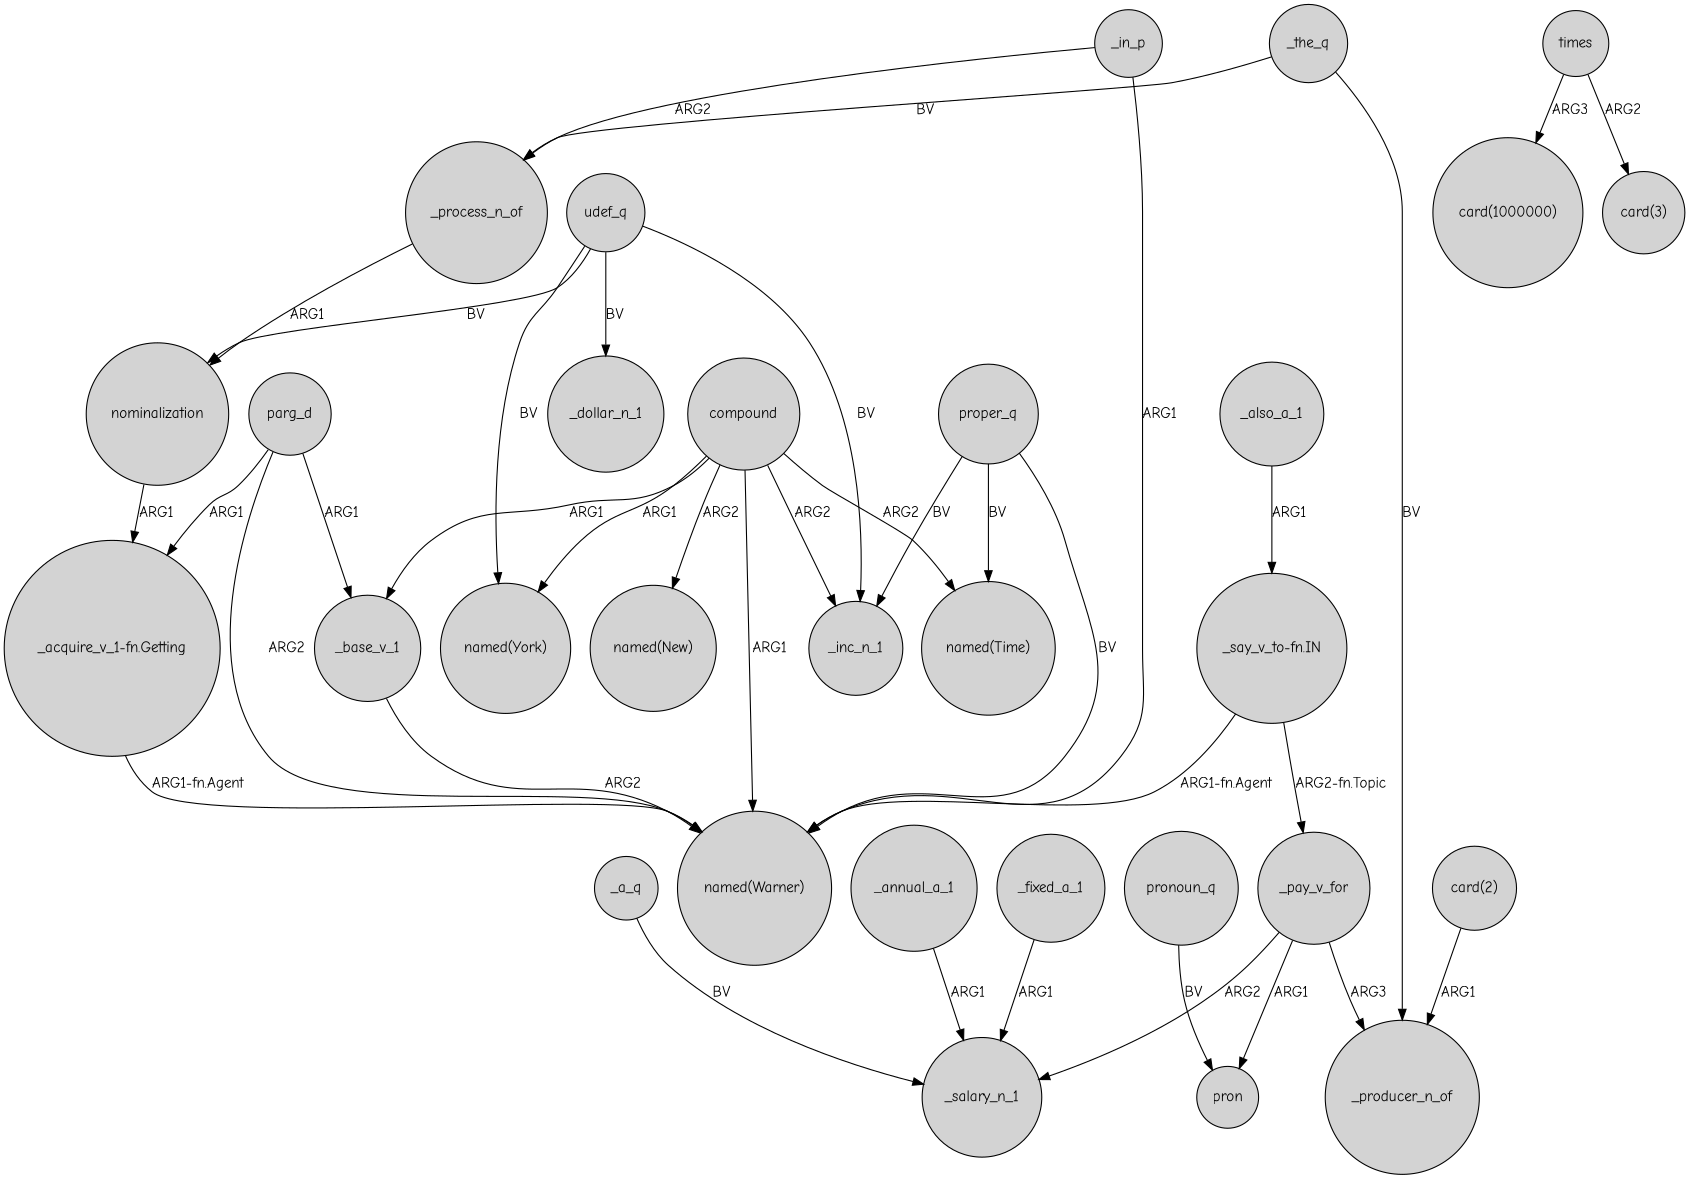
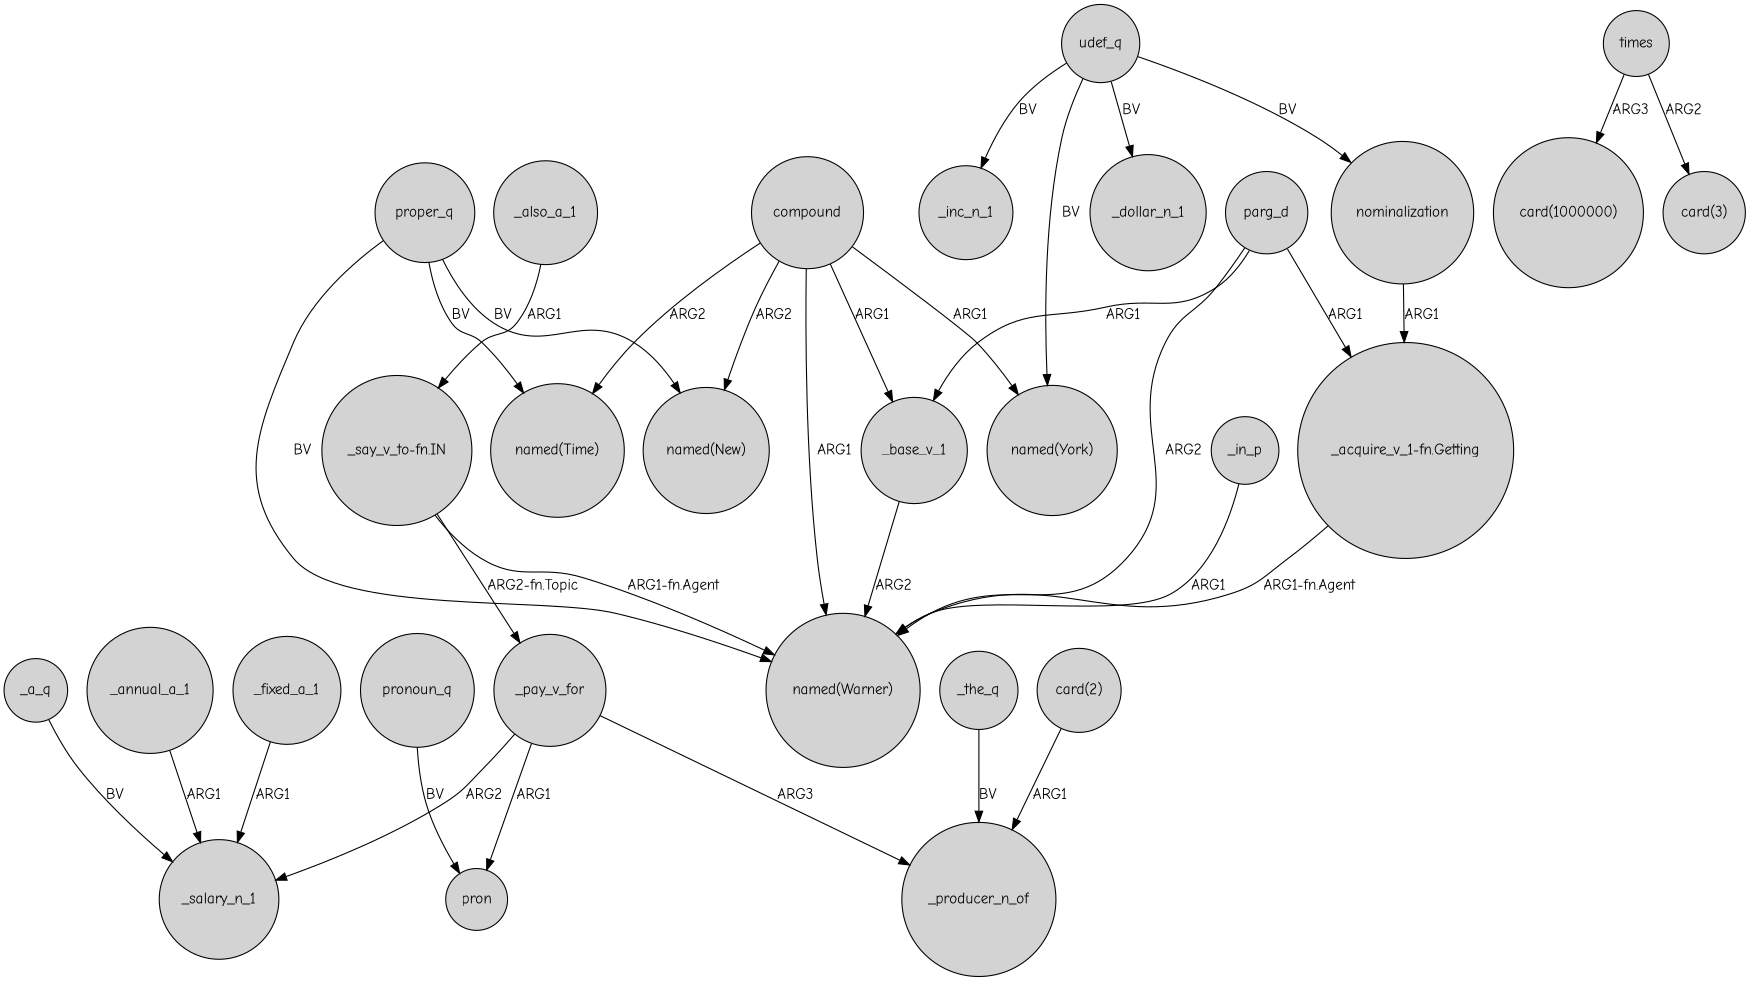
node "_process_n_of": removed
edge "proper_q" -> "_inc_n_1": now "proper_q" -> "named(New)"
edge "compound" -> "_inc_n_1": removed, label "ARG2"
